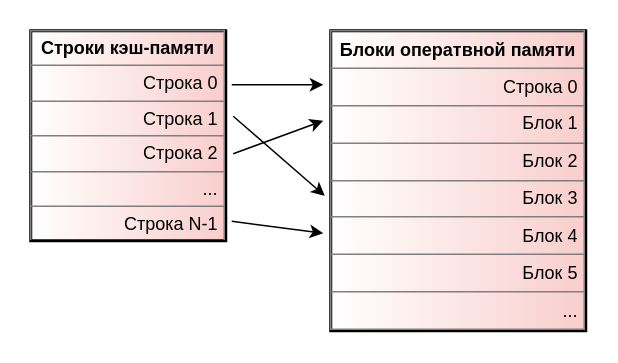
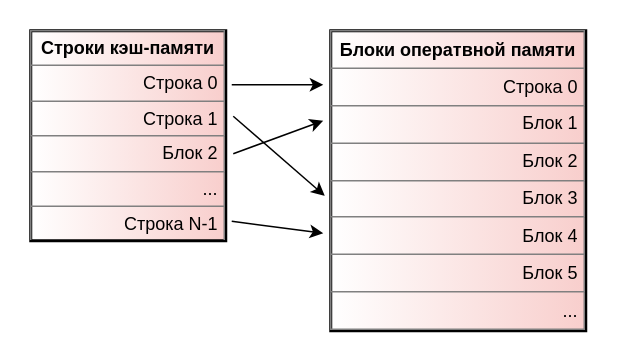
node "Строки кэш-памяти Строка 0 Строка 1 Строка 2 ... Строка N-1": label "Строки кэш-памяти Строка 0 Строка 1 Строка 2 ... Строка N-1" -> "Строки кэш-памяти Строка 0 Строка 1 Блок 2 ... Строка N-1"
